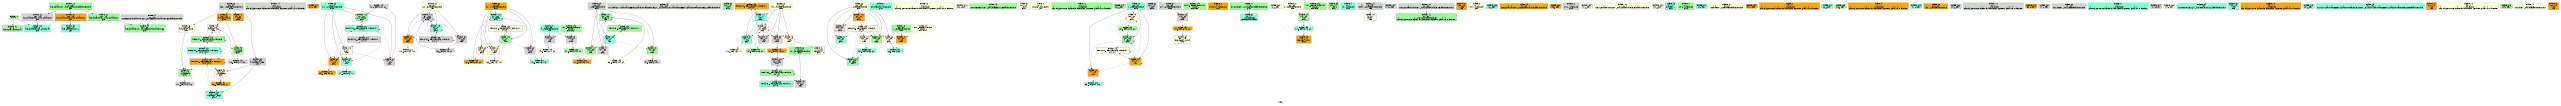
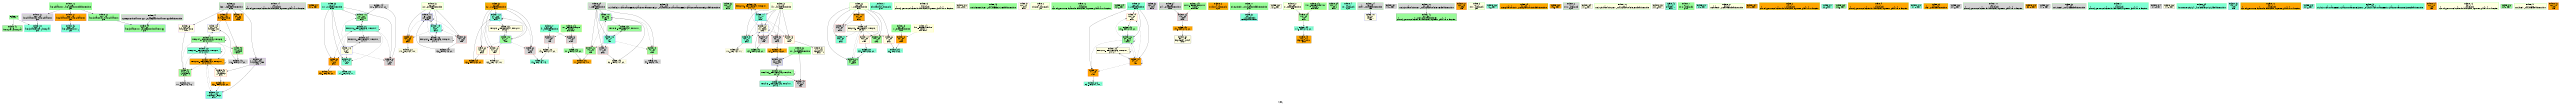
edge "NodeID: 89" -> "NodeID: 203": now "NodeID: 88" -> "NodeID: 203"
